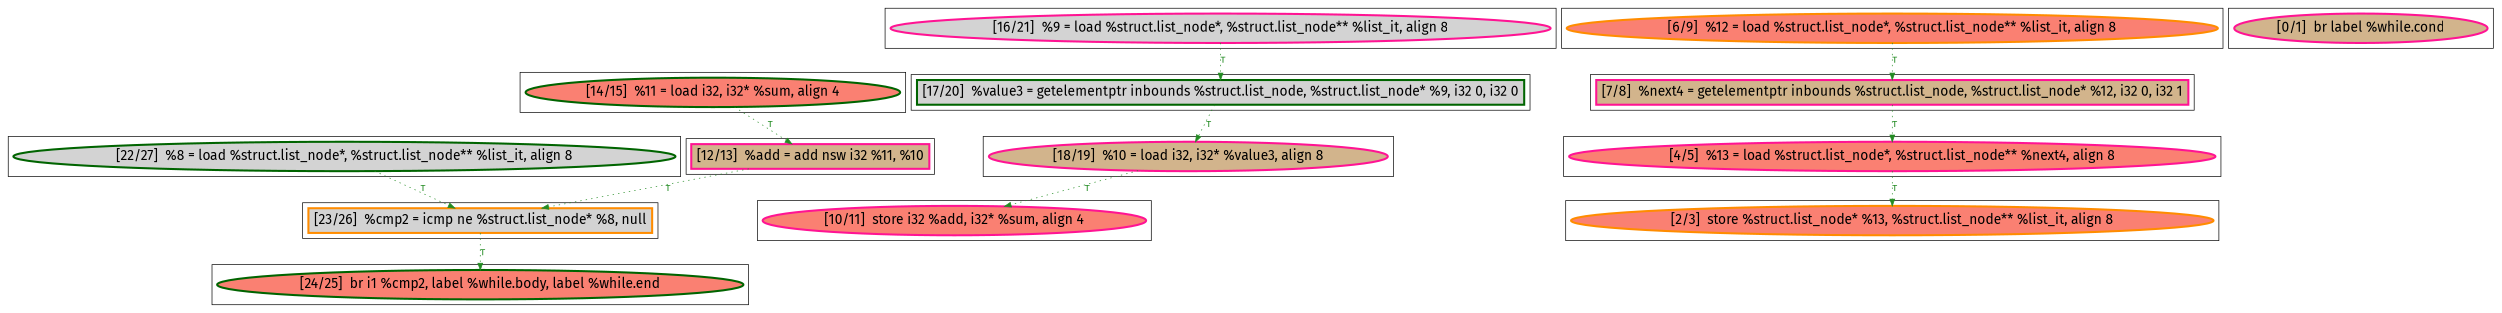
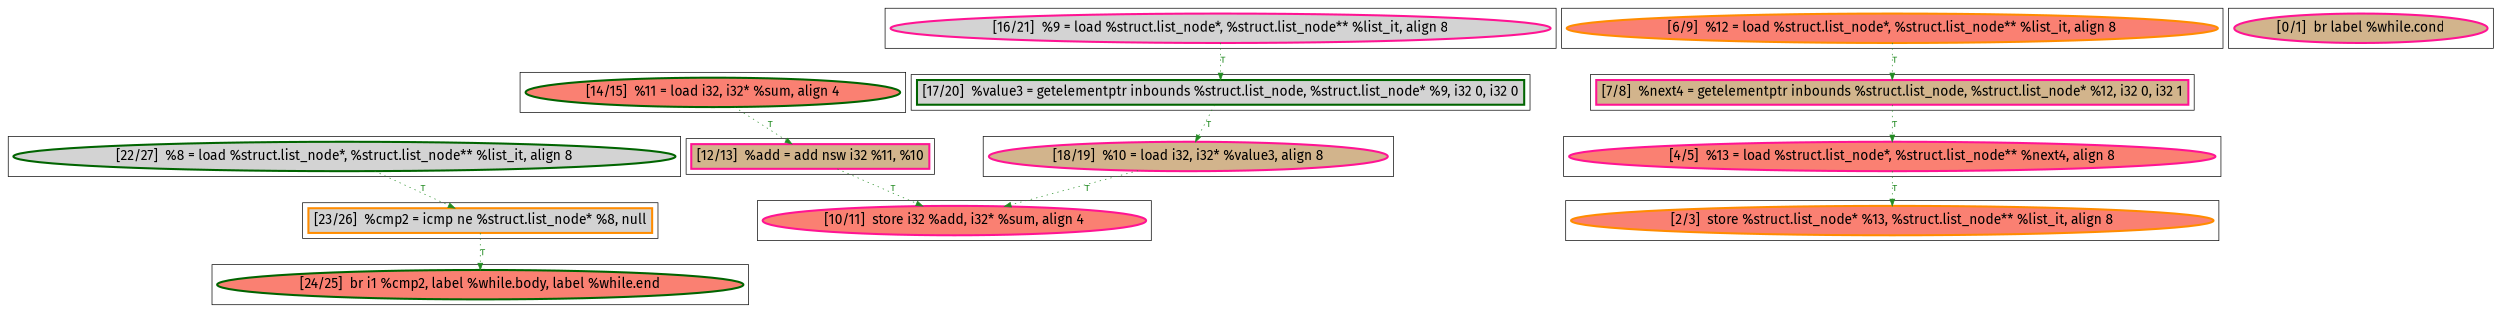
edge "[12/13]  %add = add nsw i32 %11, %10" -> "[23/26]  %cmp2 = icmp ne %struct.list_node* %8, null": now "[12/13]  %add = add nsw i32 %11, %10" -> "[10/11]  store i32 %add, i32* %sum, align 4"
